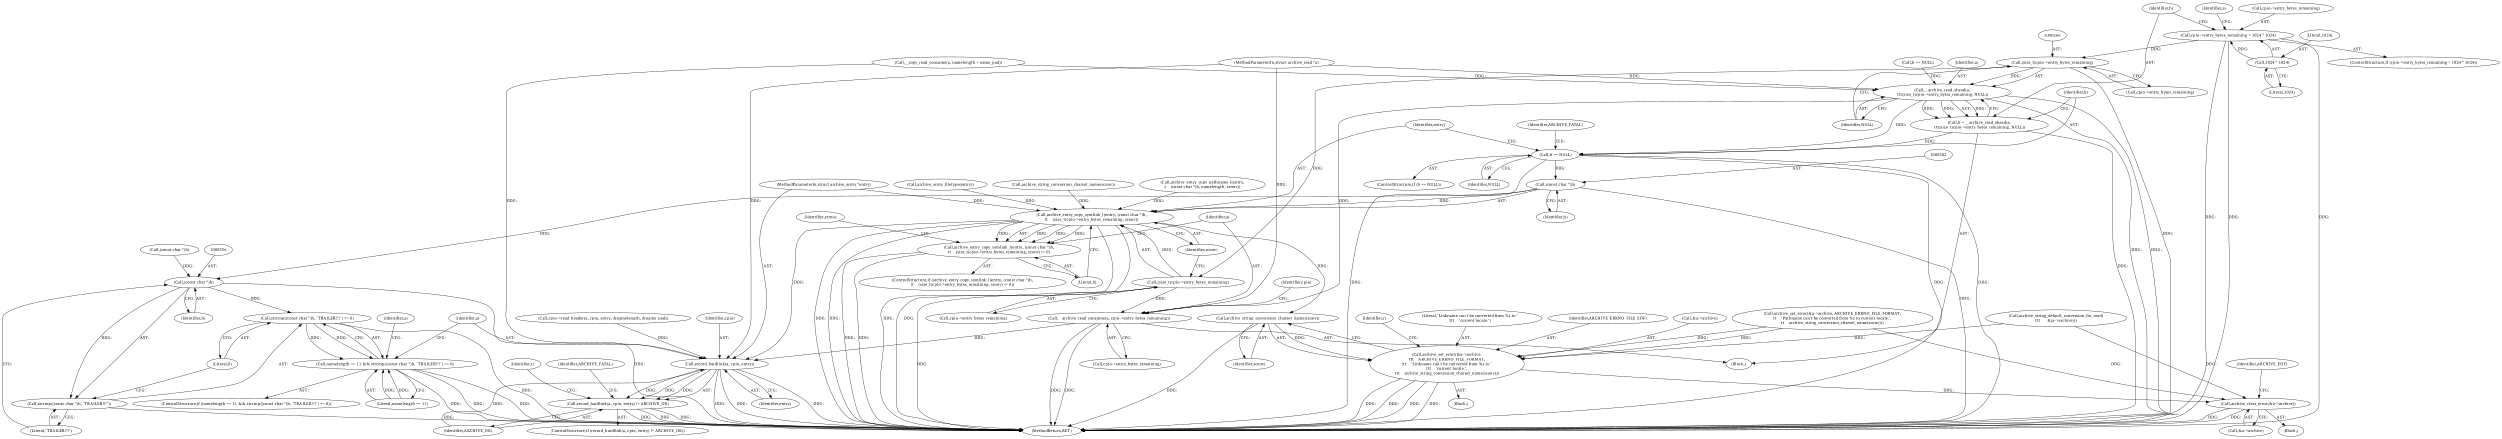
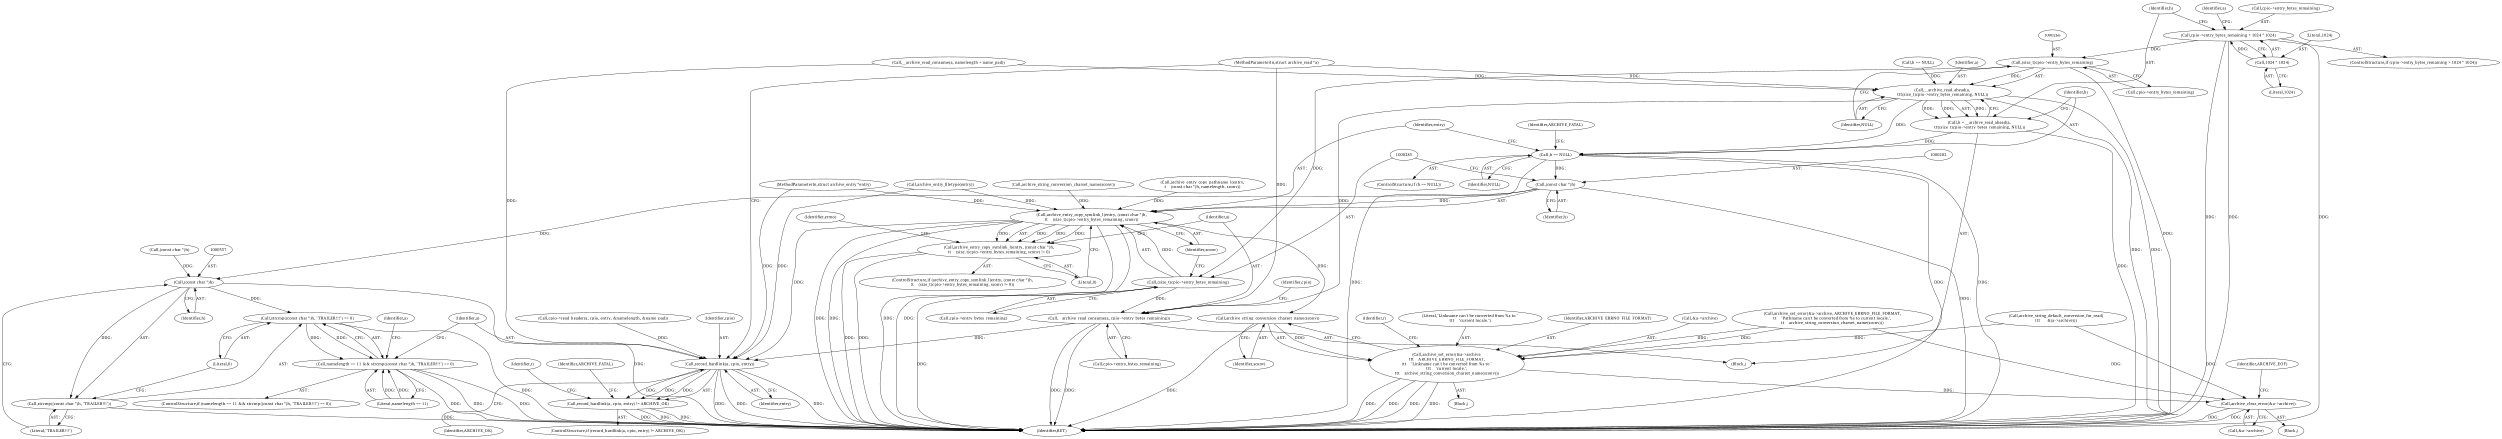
edge "(Call,cpio->entry_bytes_remaining > 1024 * 1024)" -> "(Call,1024 * 1024)": added, label "CFG:"
node "(Call,__copy_read_consume(a, namelength + name_pad))": label "(Call,__copy_read_consume(a, namelength + name_pad))" -> "(Call,__archive_read_consume(a, namelength + name_pad))"
node "1000285": added
edge "(MethodParameterIn,struct archive_read *a)" -> "(Call,record_hardlink(a, cpio, entry))": label "DDG: " -> "CFG: "
edge "(Call,archive_entry_filetype(entry))" -> "(Call,record_hardlink(a, cpio, entry))": added, label "DDG:"
node "1000336": label "1000336" -> "1000337"
edge "(MethodParameterIn,struct archive_entry *entry)" -> "(Call,record_hardlink(a, cpio, entry))": label "AST: " -> "DDG: "
node "(Identifier,ARCHIVE_ERRNO_FILE_EOF)": label "(Identifier,ARCHIVE_ERRNO_FILE_EOF)" -> "(Identifier,ARCHIVE_ERRNO_FILE_FORMAT)"
edge "(Identifier,ARCHIVE_OK)" -> "(Call,record_hardlink(a, cpio, entry))": label "DDG: " -> "CFG: "
edge "(Call,record_hardlink(a, cpio, entry) != ARCHIVE_OK)" -> "(Identifier,ARCHIVE_OK)": removed, label "CFG:"
edge "(Identifier,ARCHIVE_OK)" -> "(Call,record_hardlink(a, cpio, entry) != ARCHIVE_OK)": removed, label "AST:"
node "(MethodReturn,RET)": label "(MethodReturn,RET)" -> "(Identifier,RET)"
